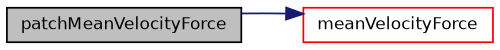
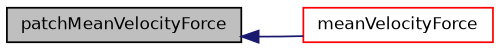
edge "patchMeanVelocityForce" -> "meanVelocityForce": reversed
